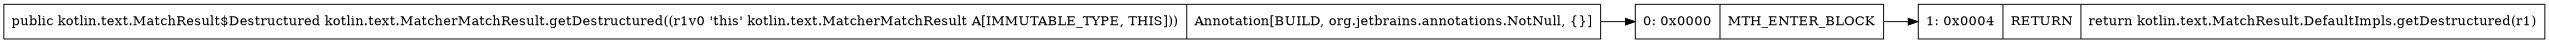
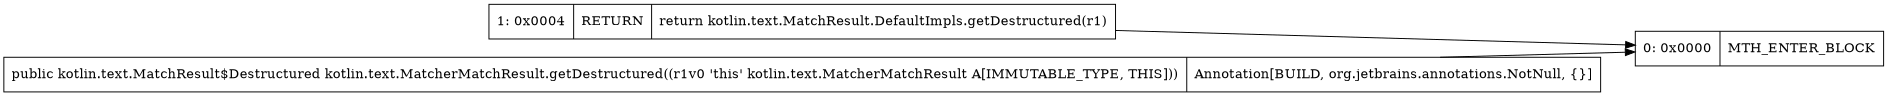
edge "0: 0x0000" -> "1: 0x0004": reversed
